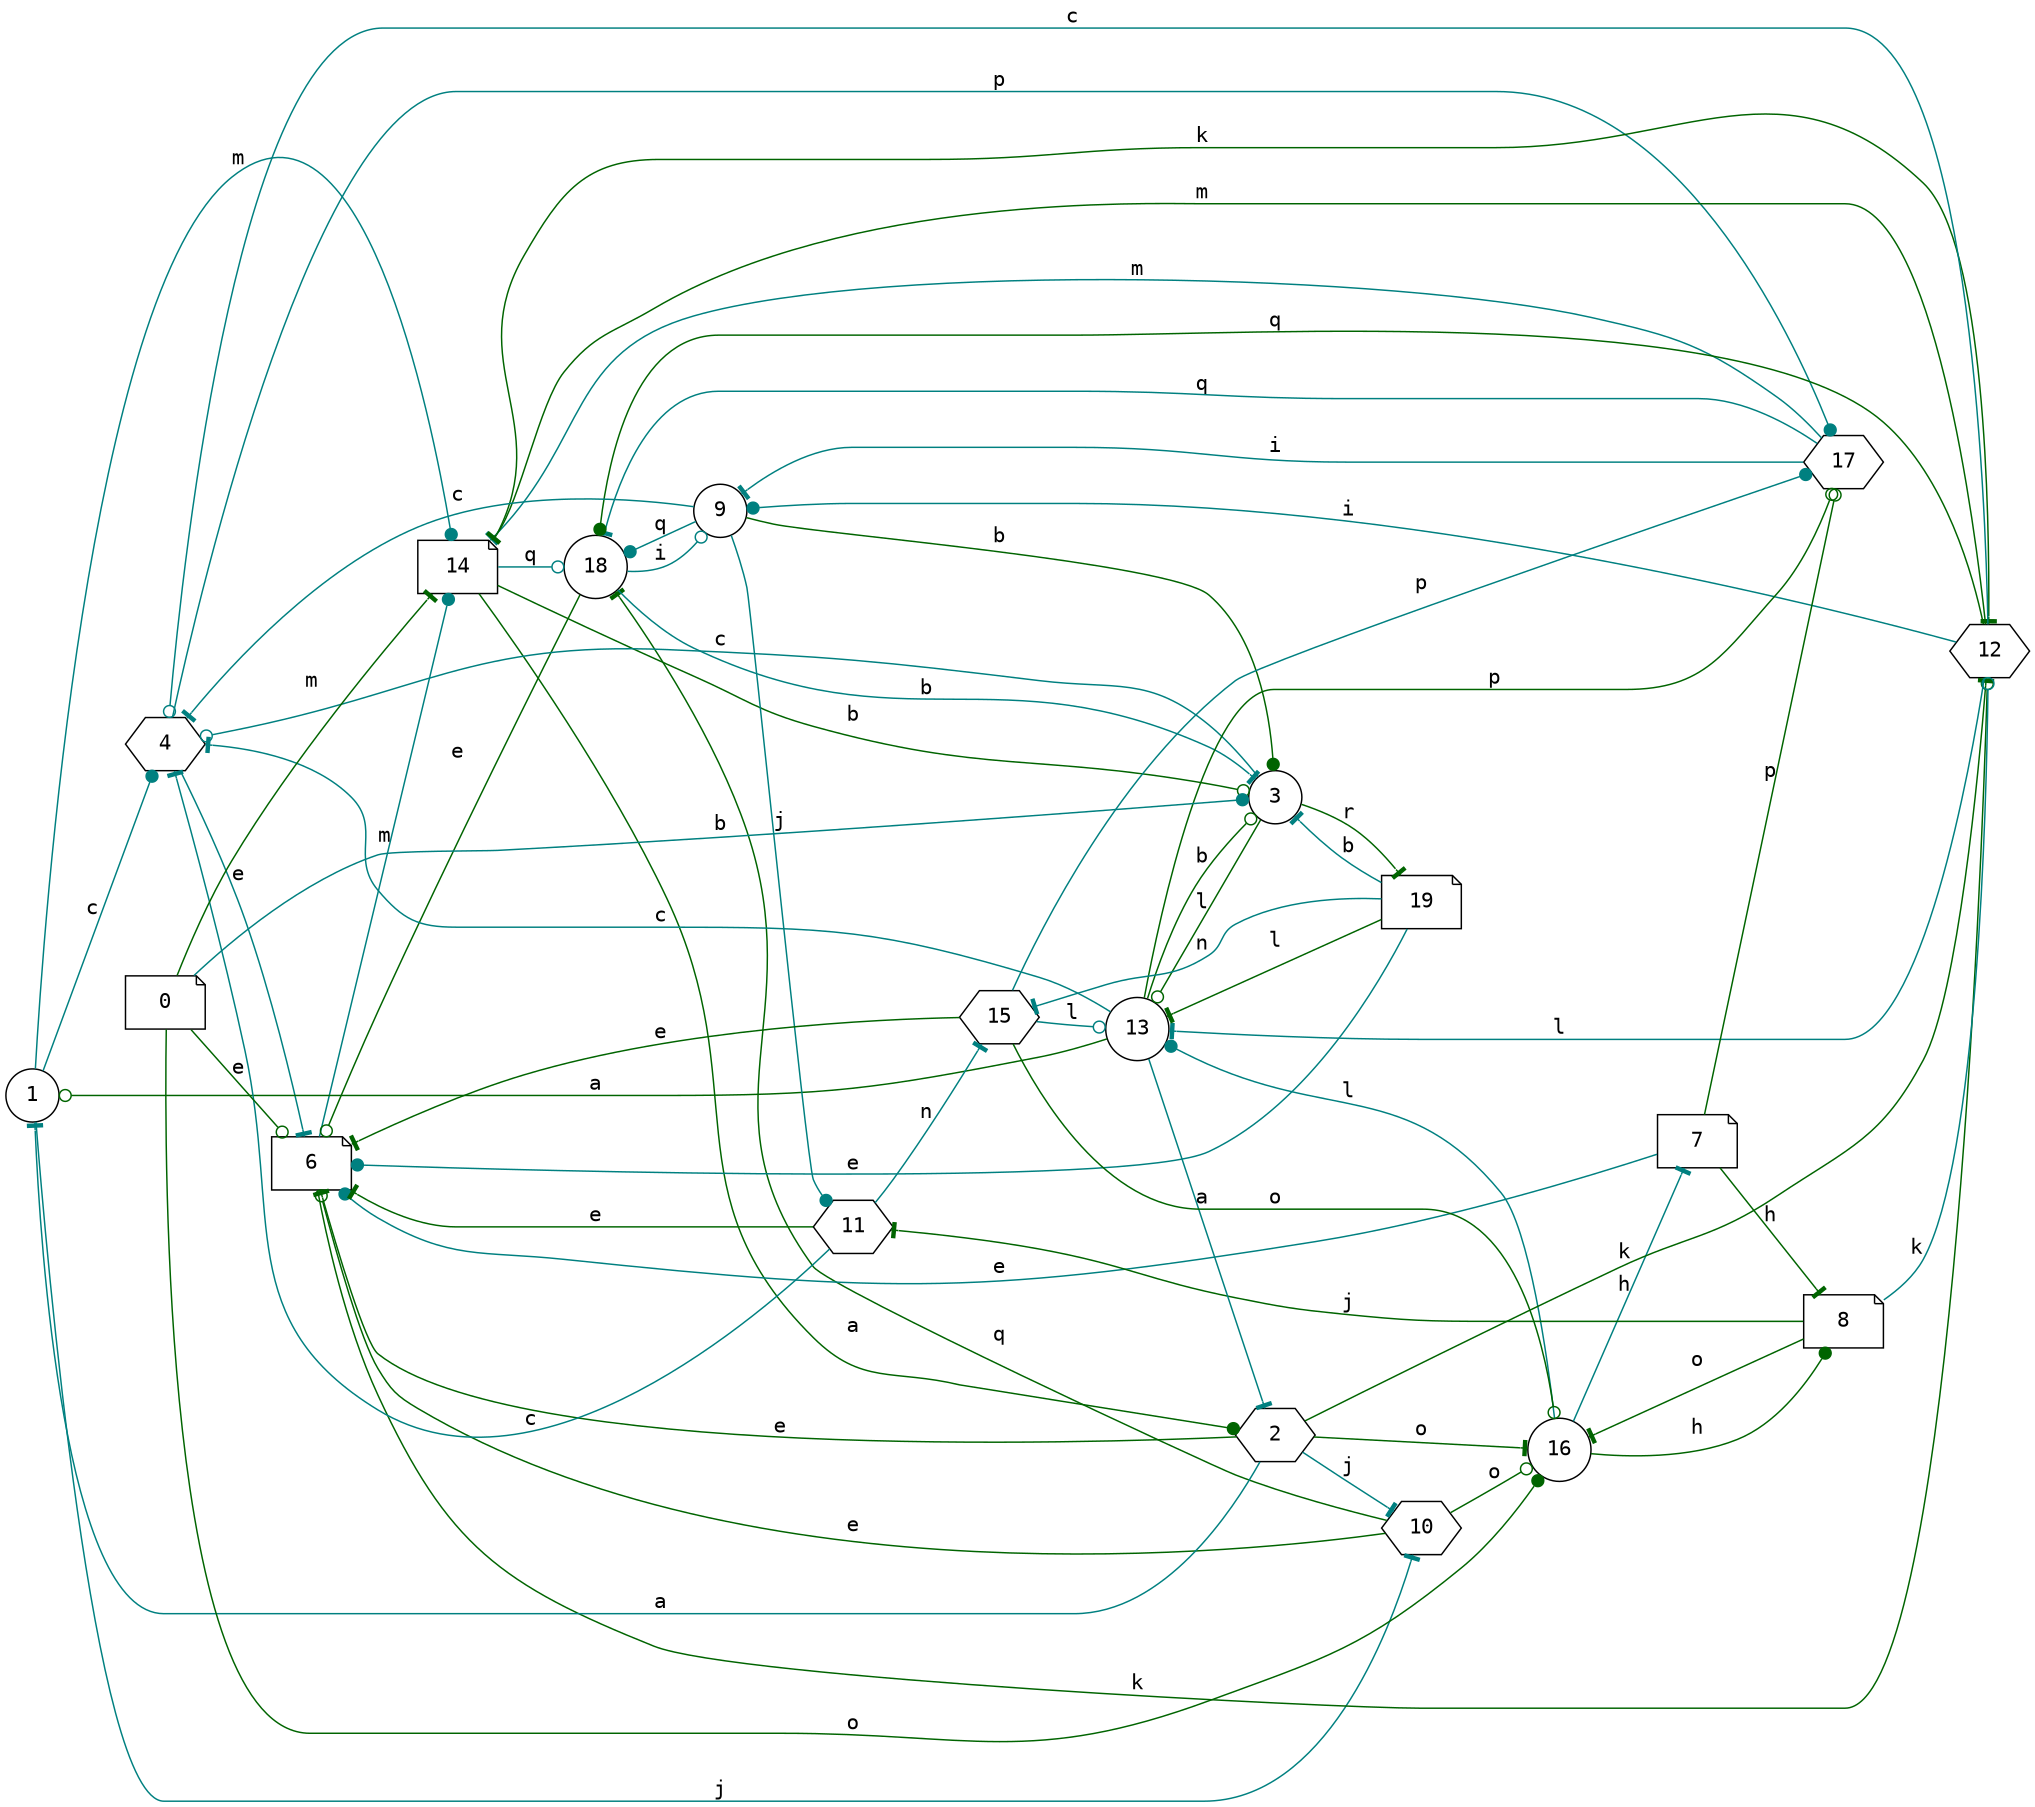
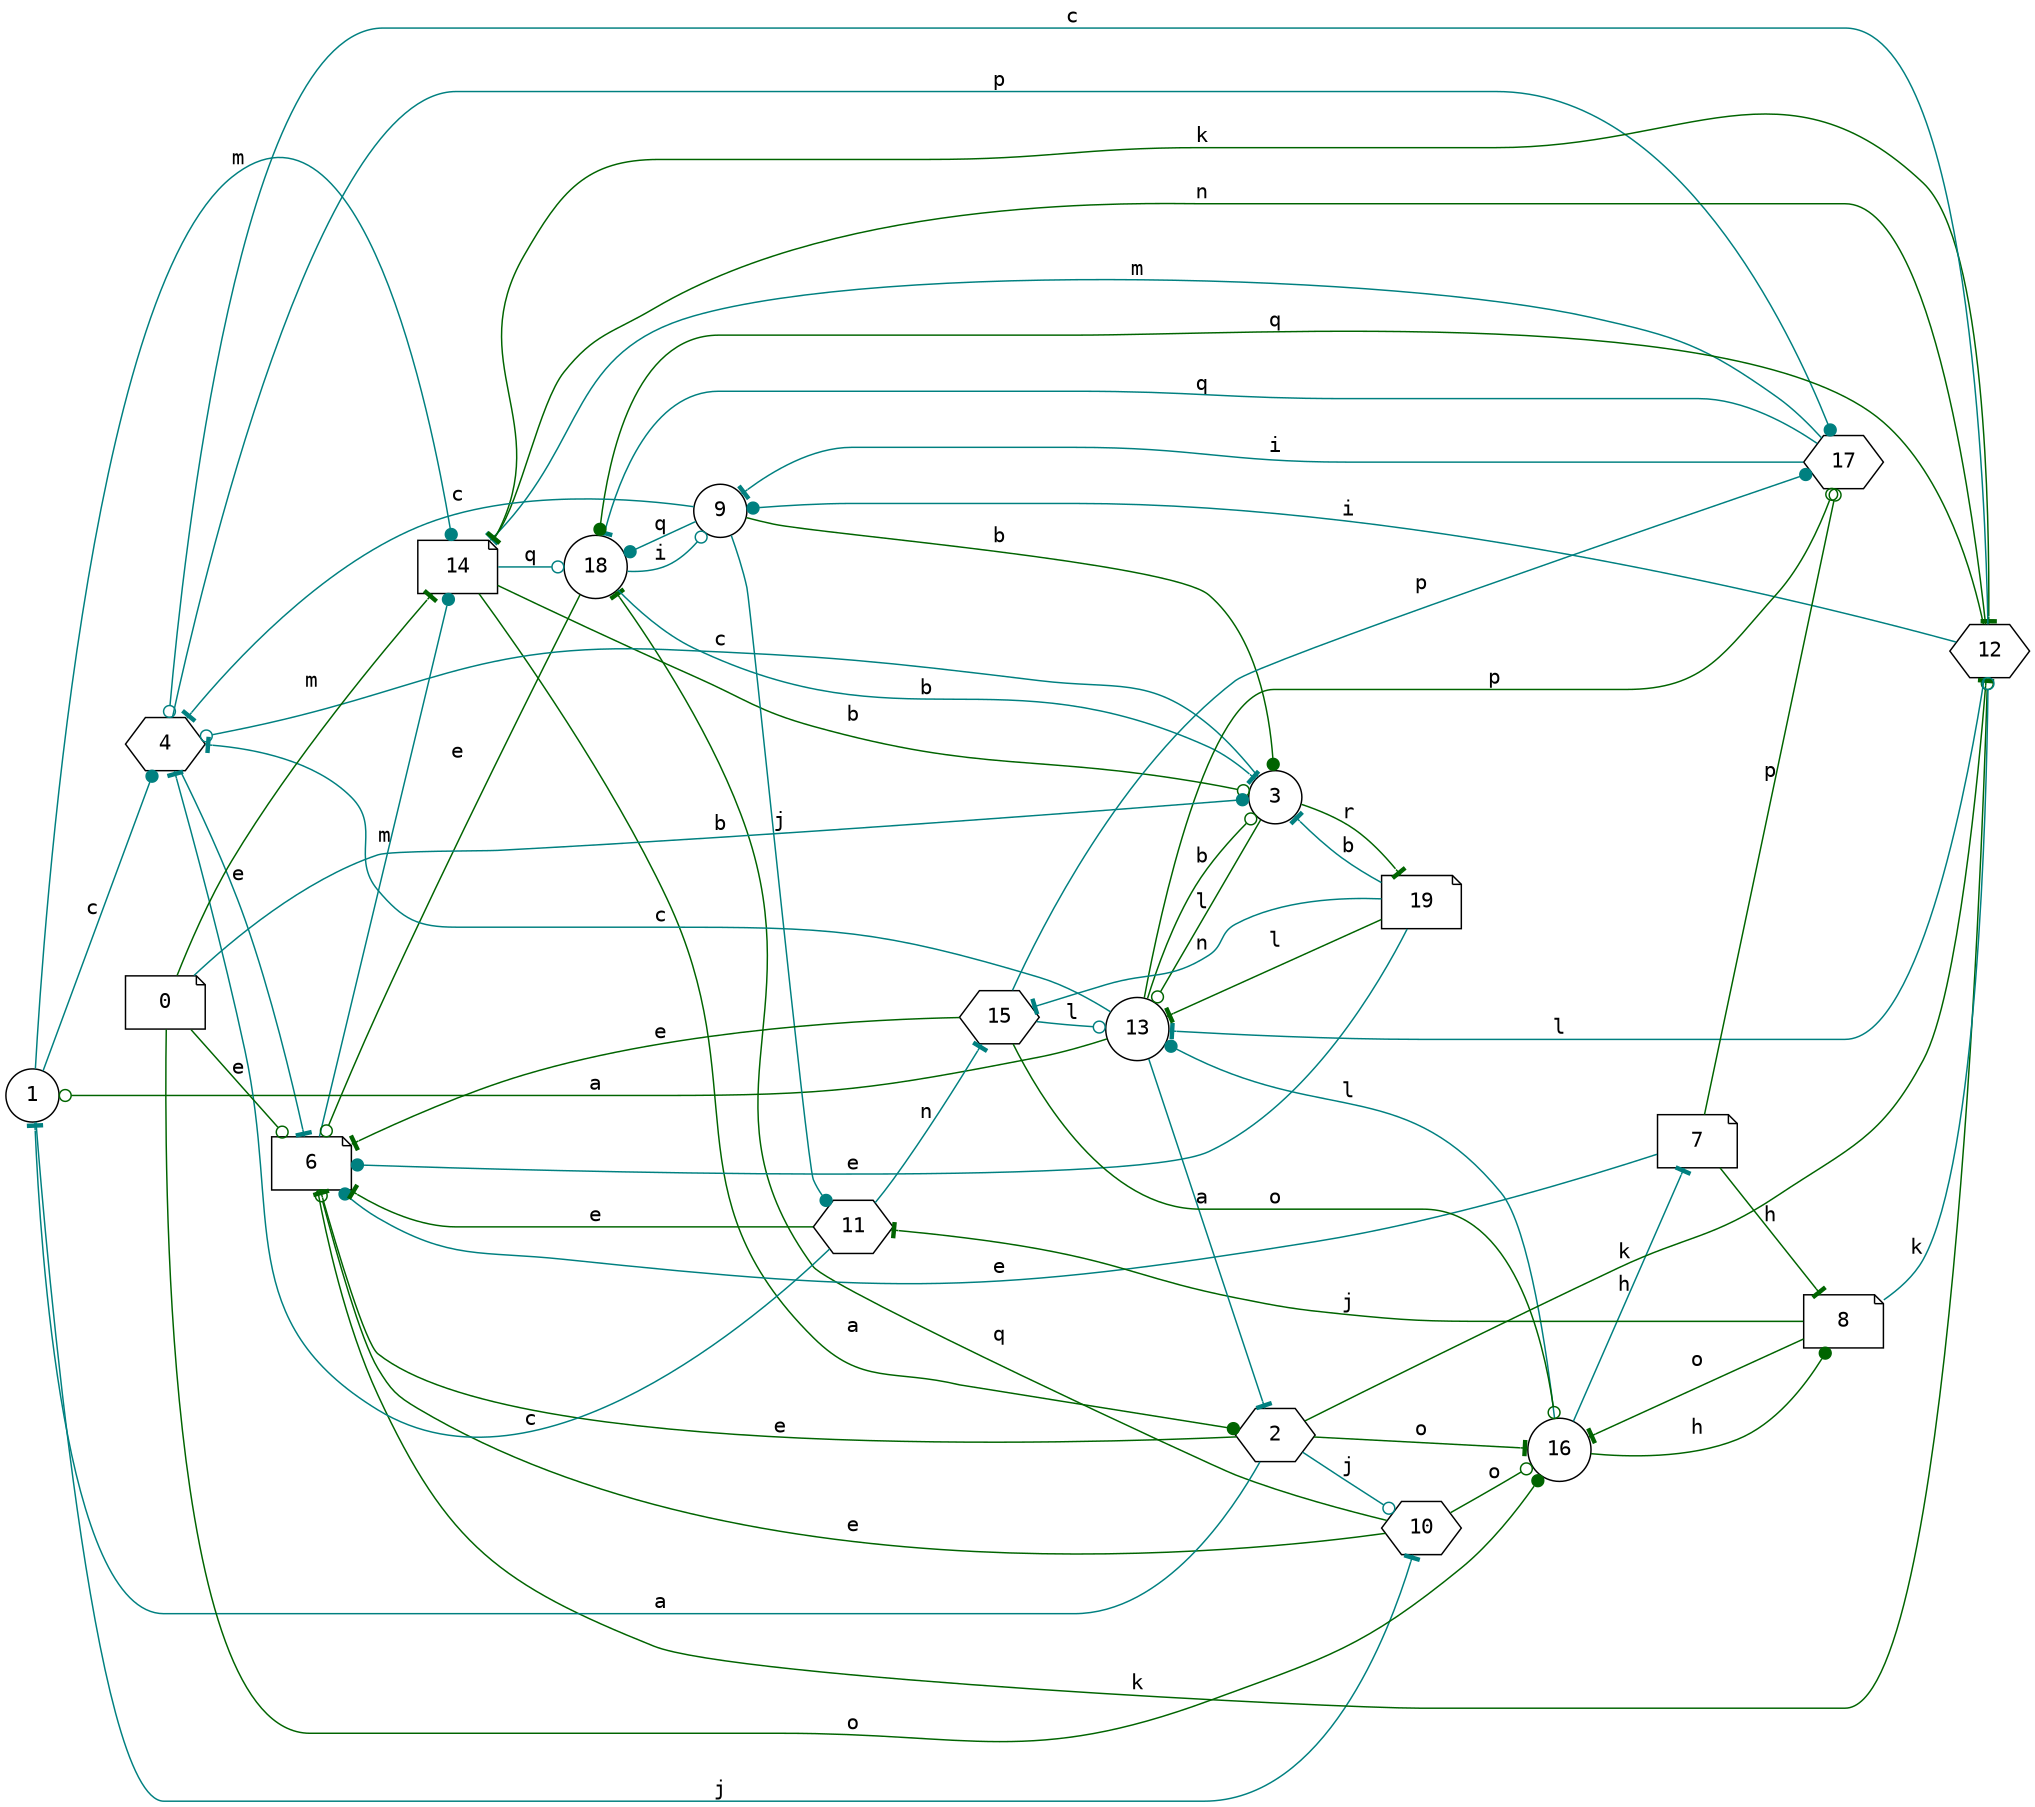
edge "12" -> "14": label "m" -> "n"
edge "2" -> "10": arrowhead tee -> odot
